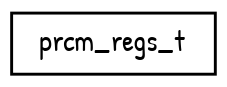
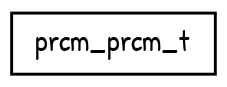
node "prcm_regs_t": label "prcm_regs_t" -> "prcm_prcm_t"
